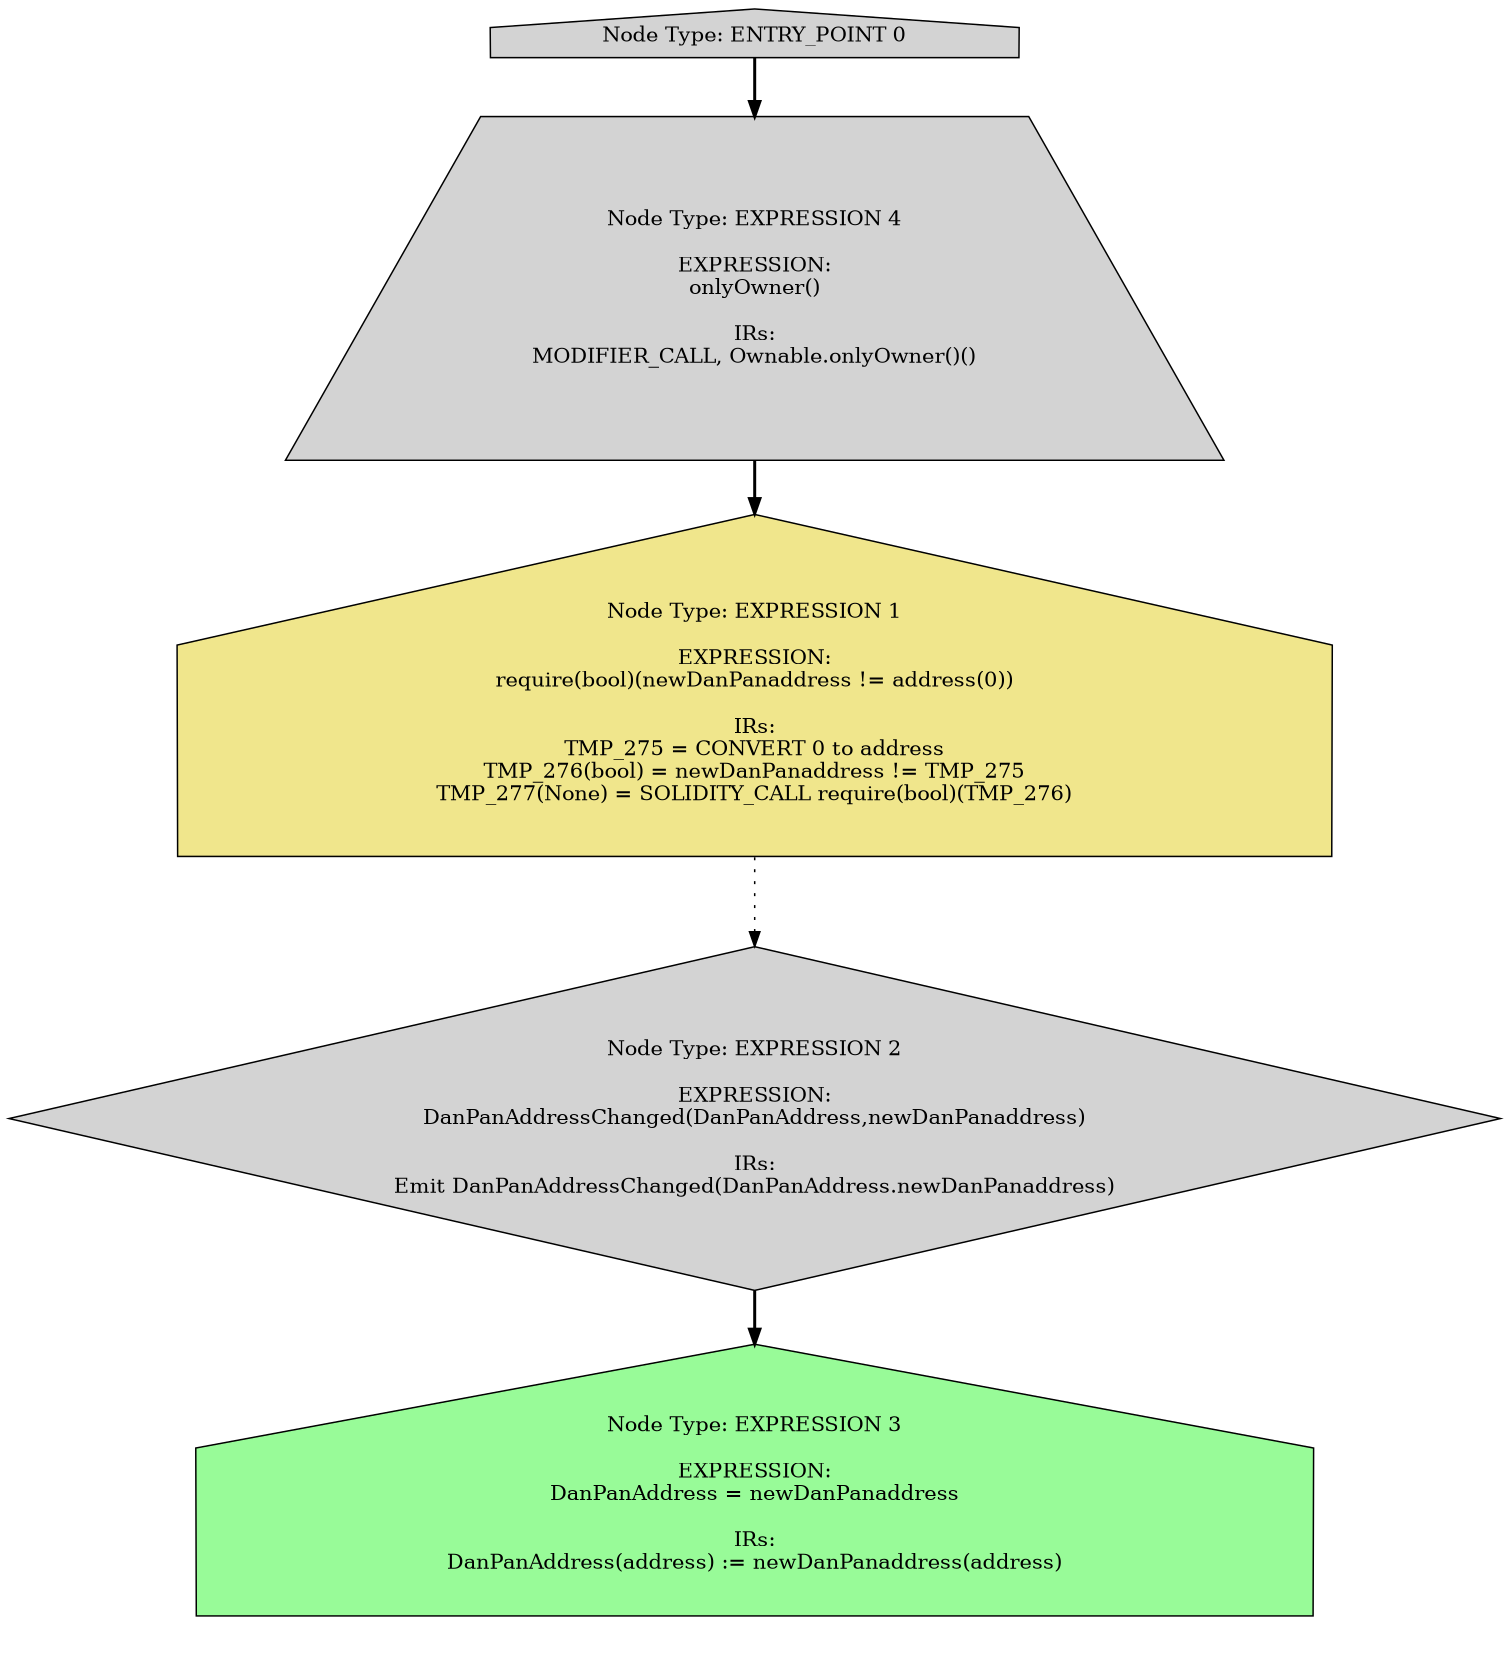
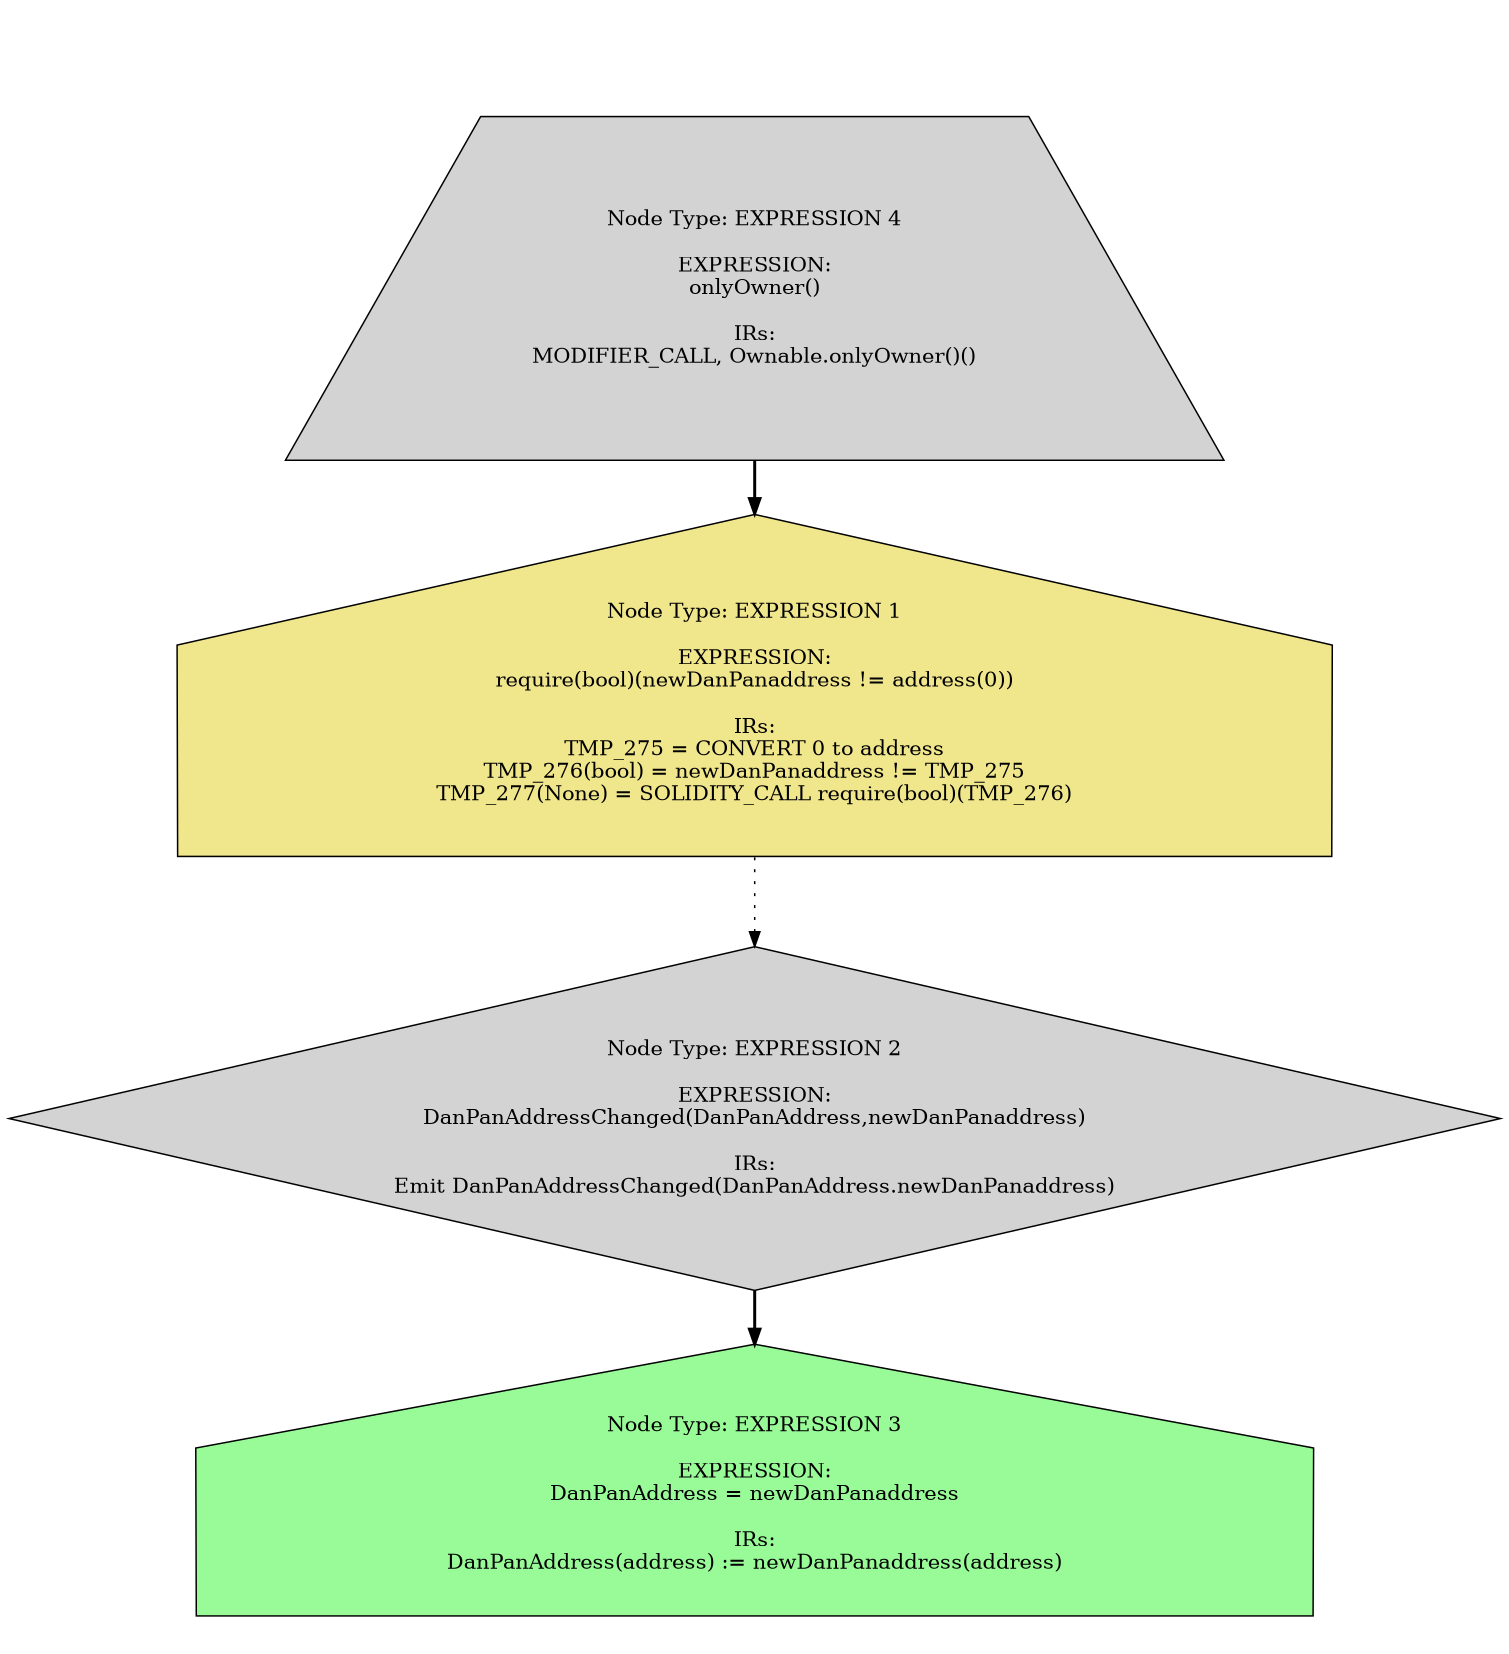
node "Node Type: ENTRY_POINT 0": removed
